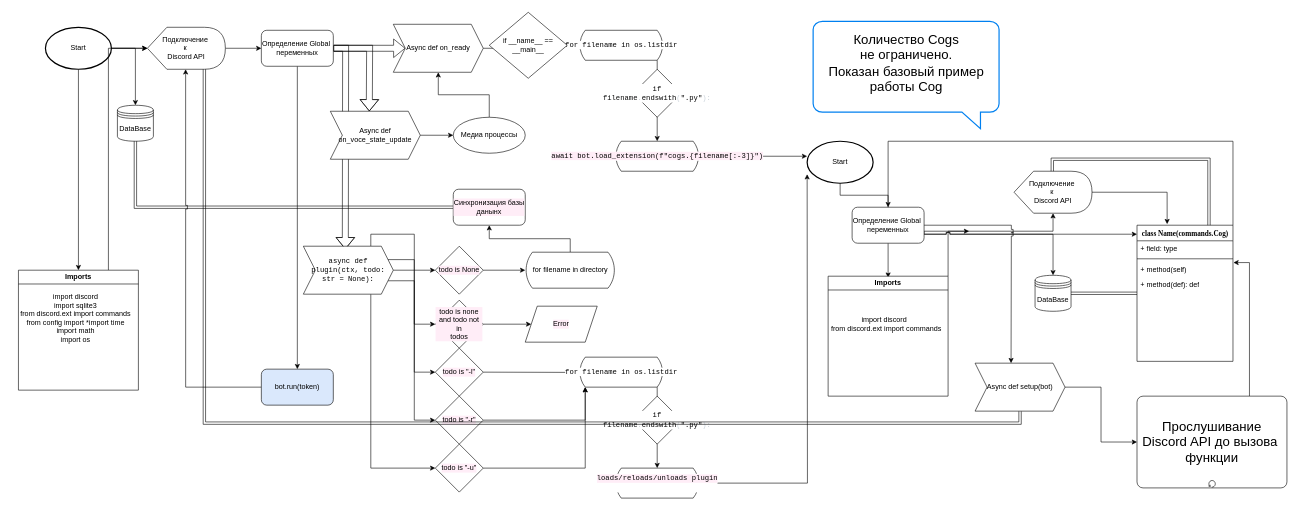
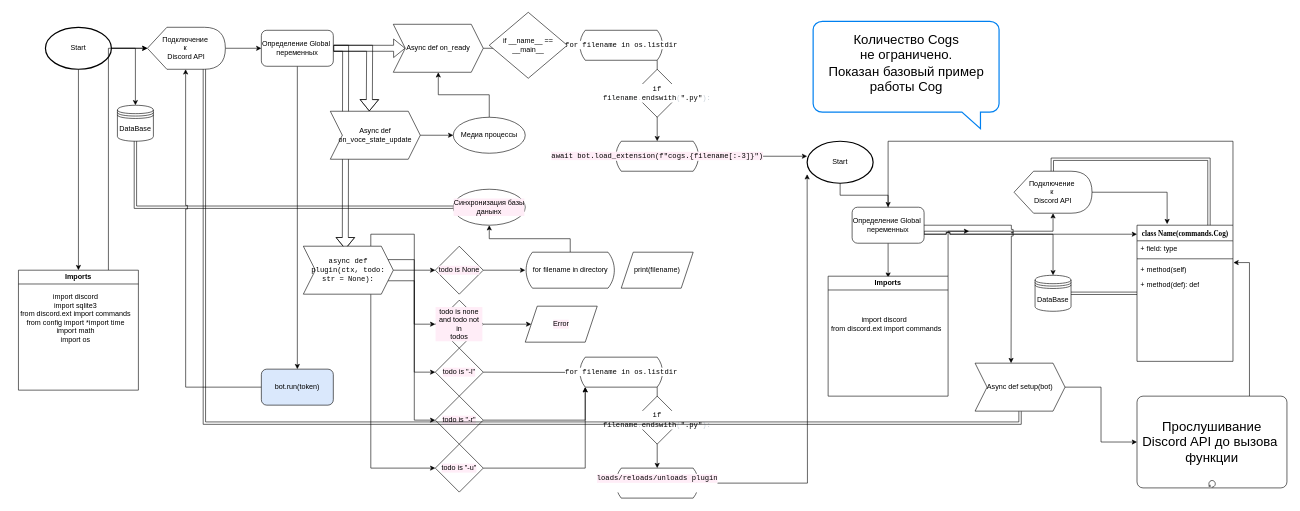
node "Синхронизация базы данынх": shape rounded rectangle -> ellipse
node "print(filename)": added
